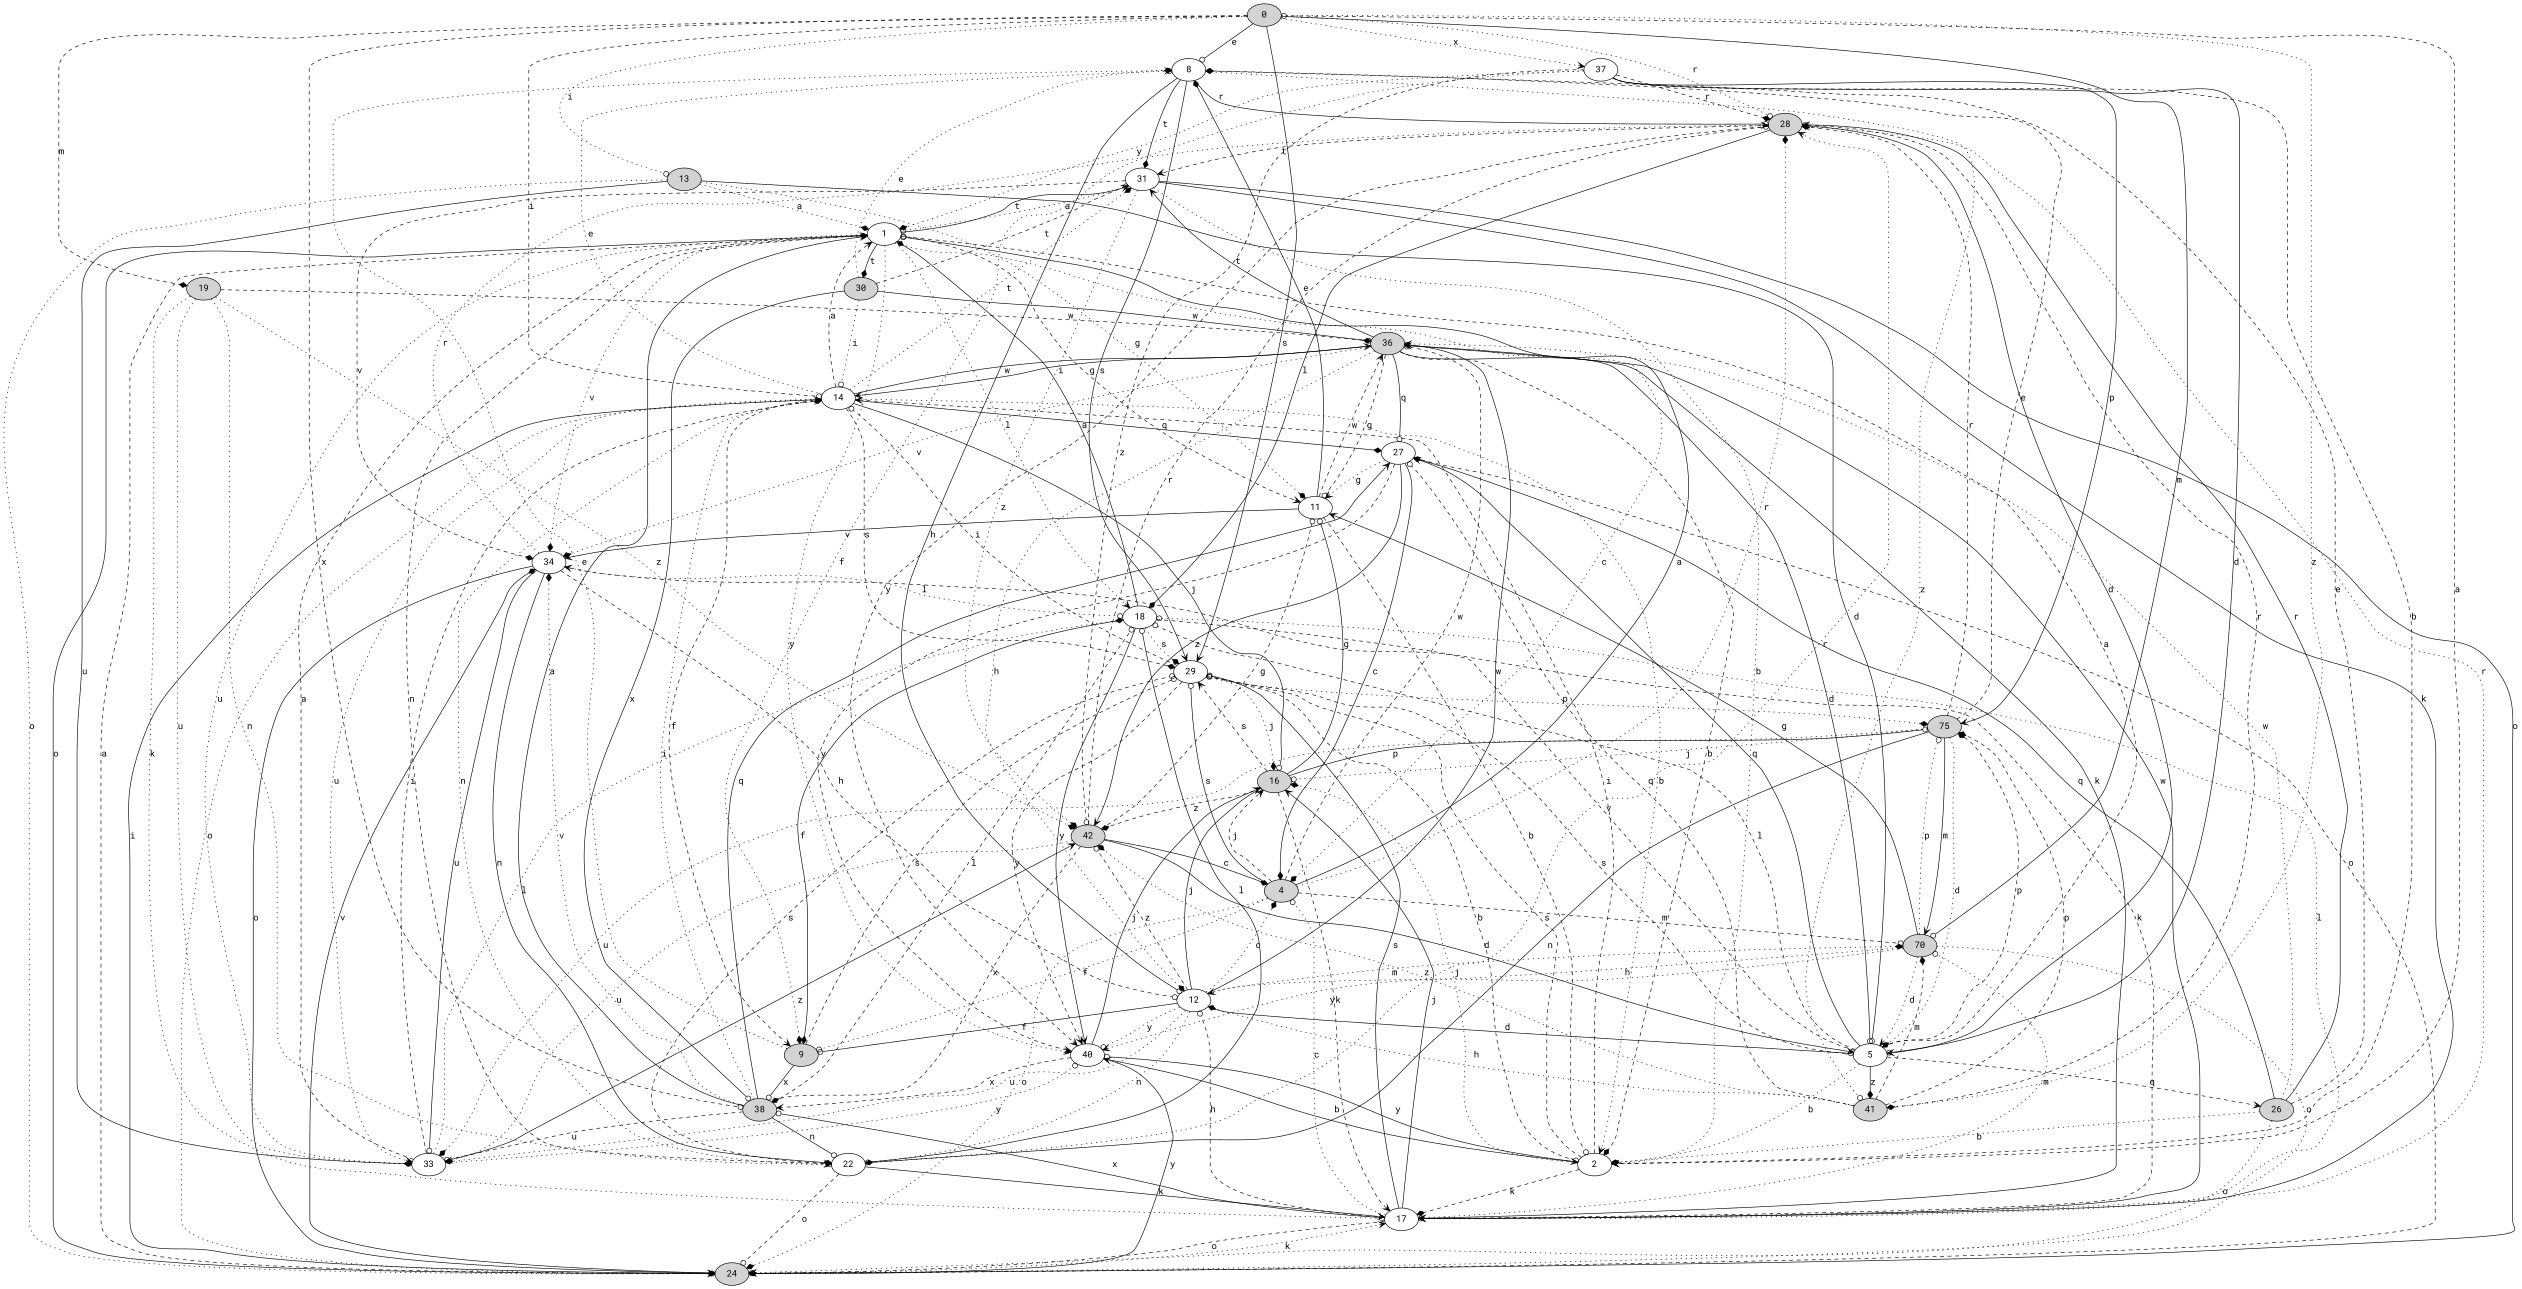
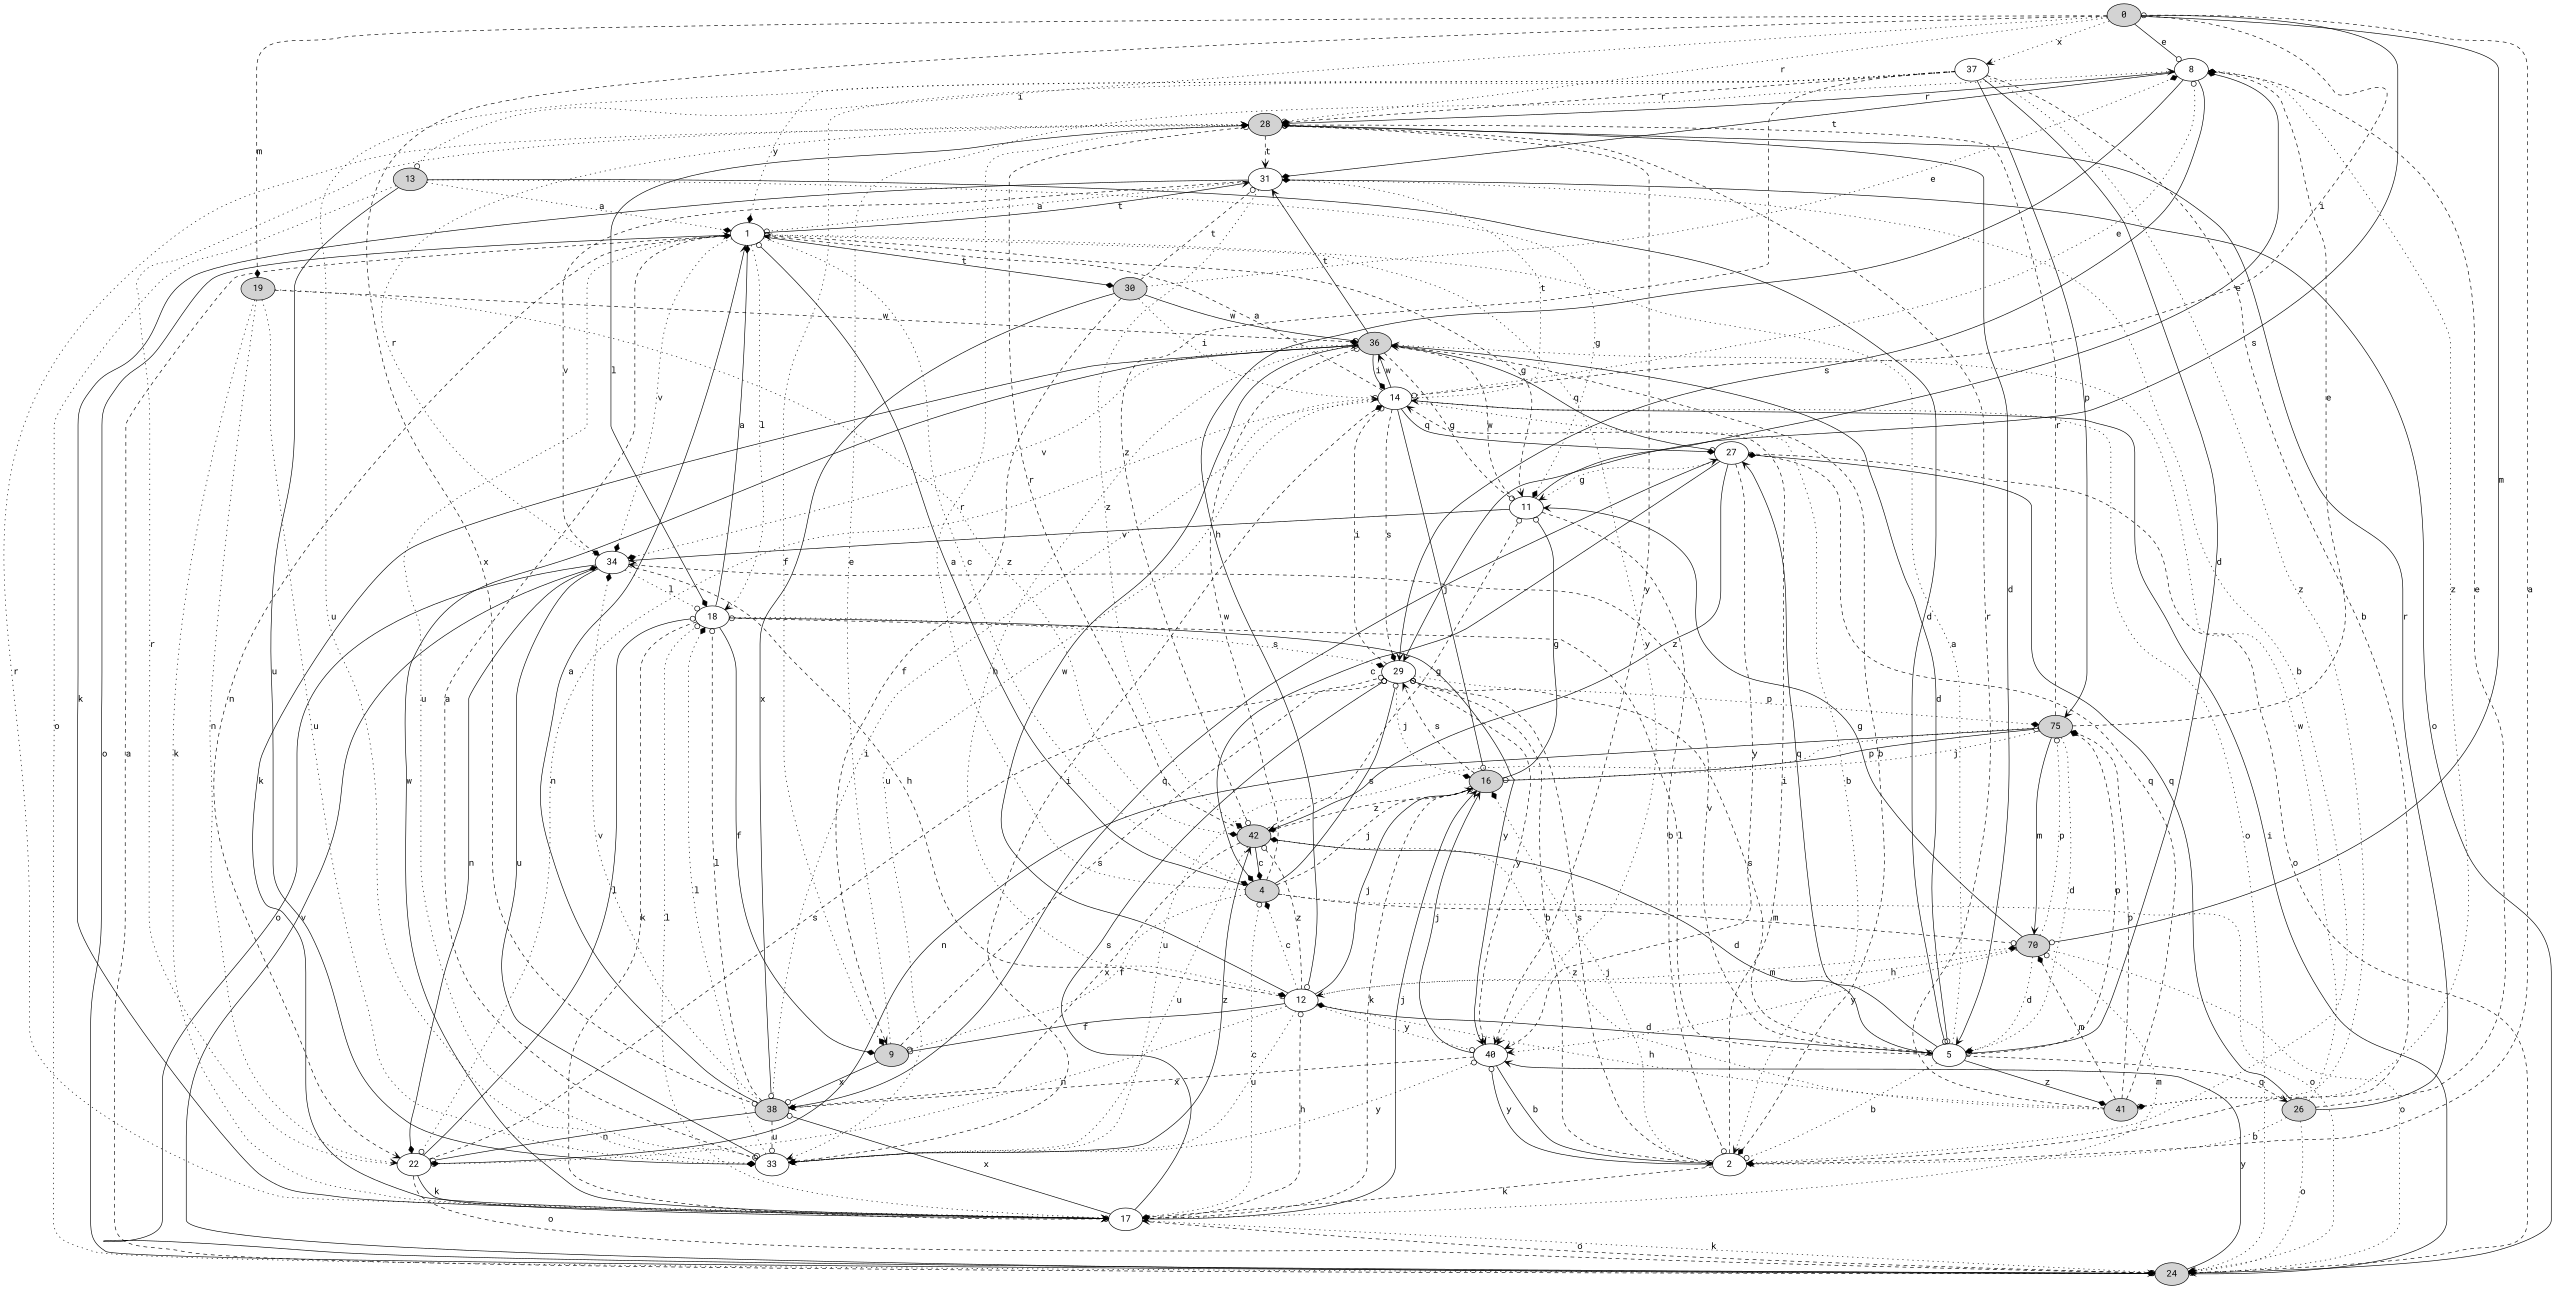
edge "37" -> "33": added, label "u"
edge "0" -> "41": now "37" -> "41"
edge "36" -> "14": arrowhead vee -> diamond
edge "5" -> "1": style dashed -> dotted
edge "26" -> "28": arrowhead vee -> odot
edge "14" -> "9": now "30" -> "9"
edge "5" -> "2": arrowhead diamond -> odot
